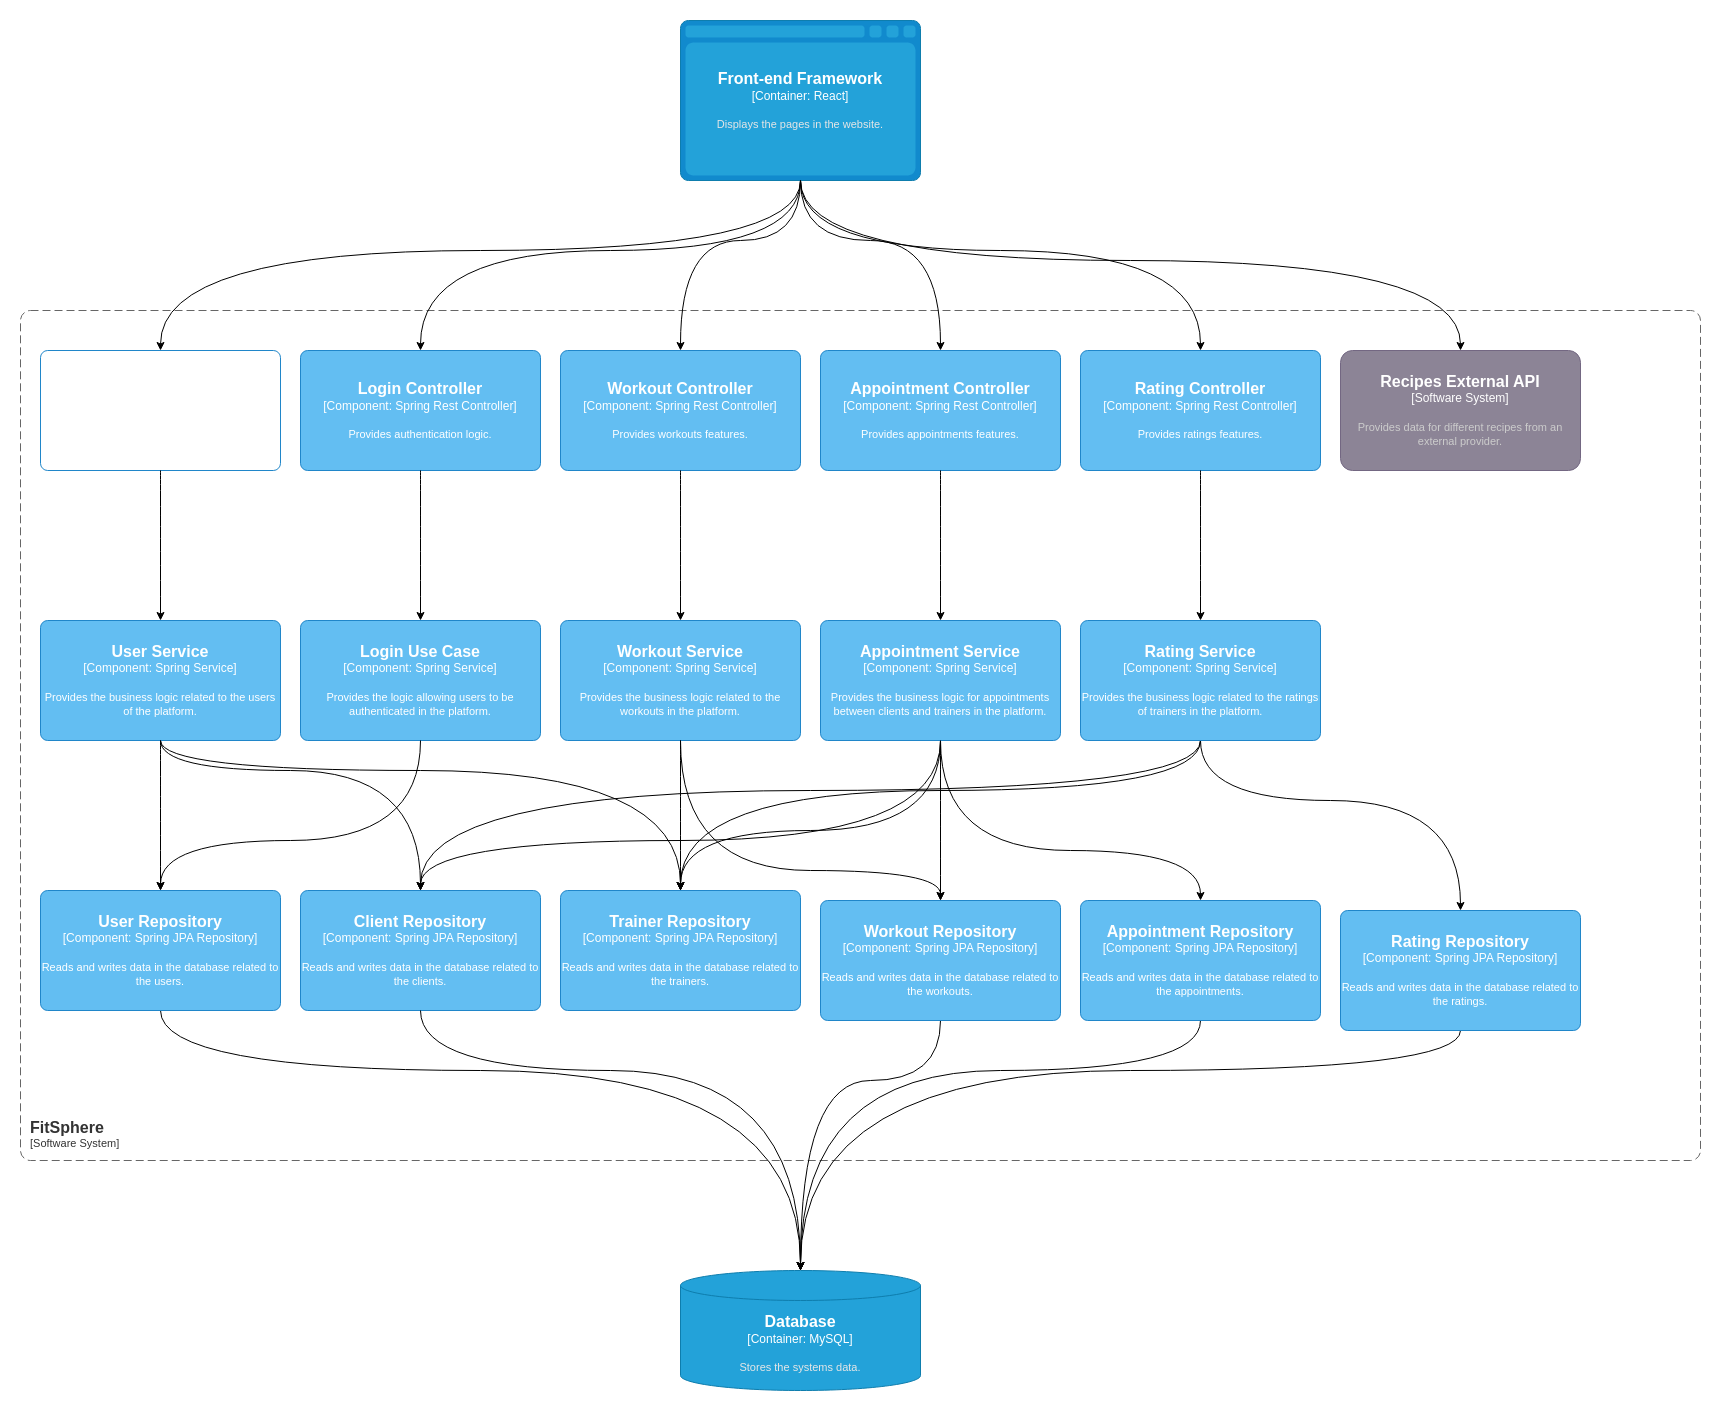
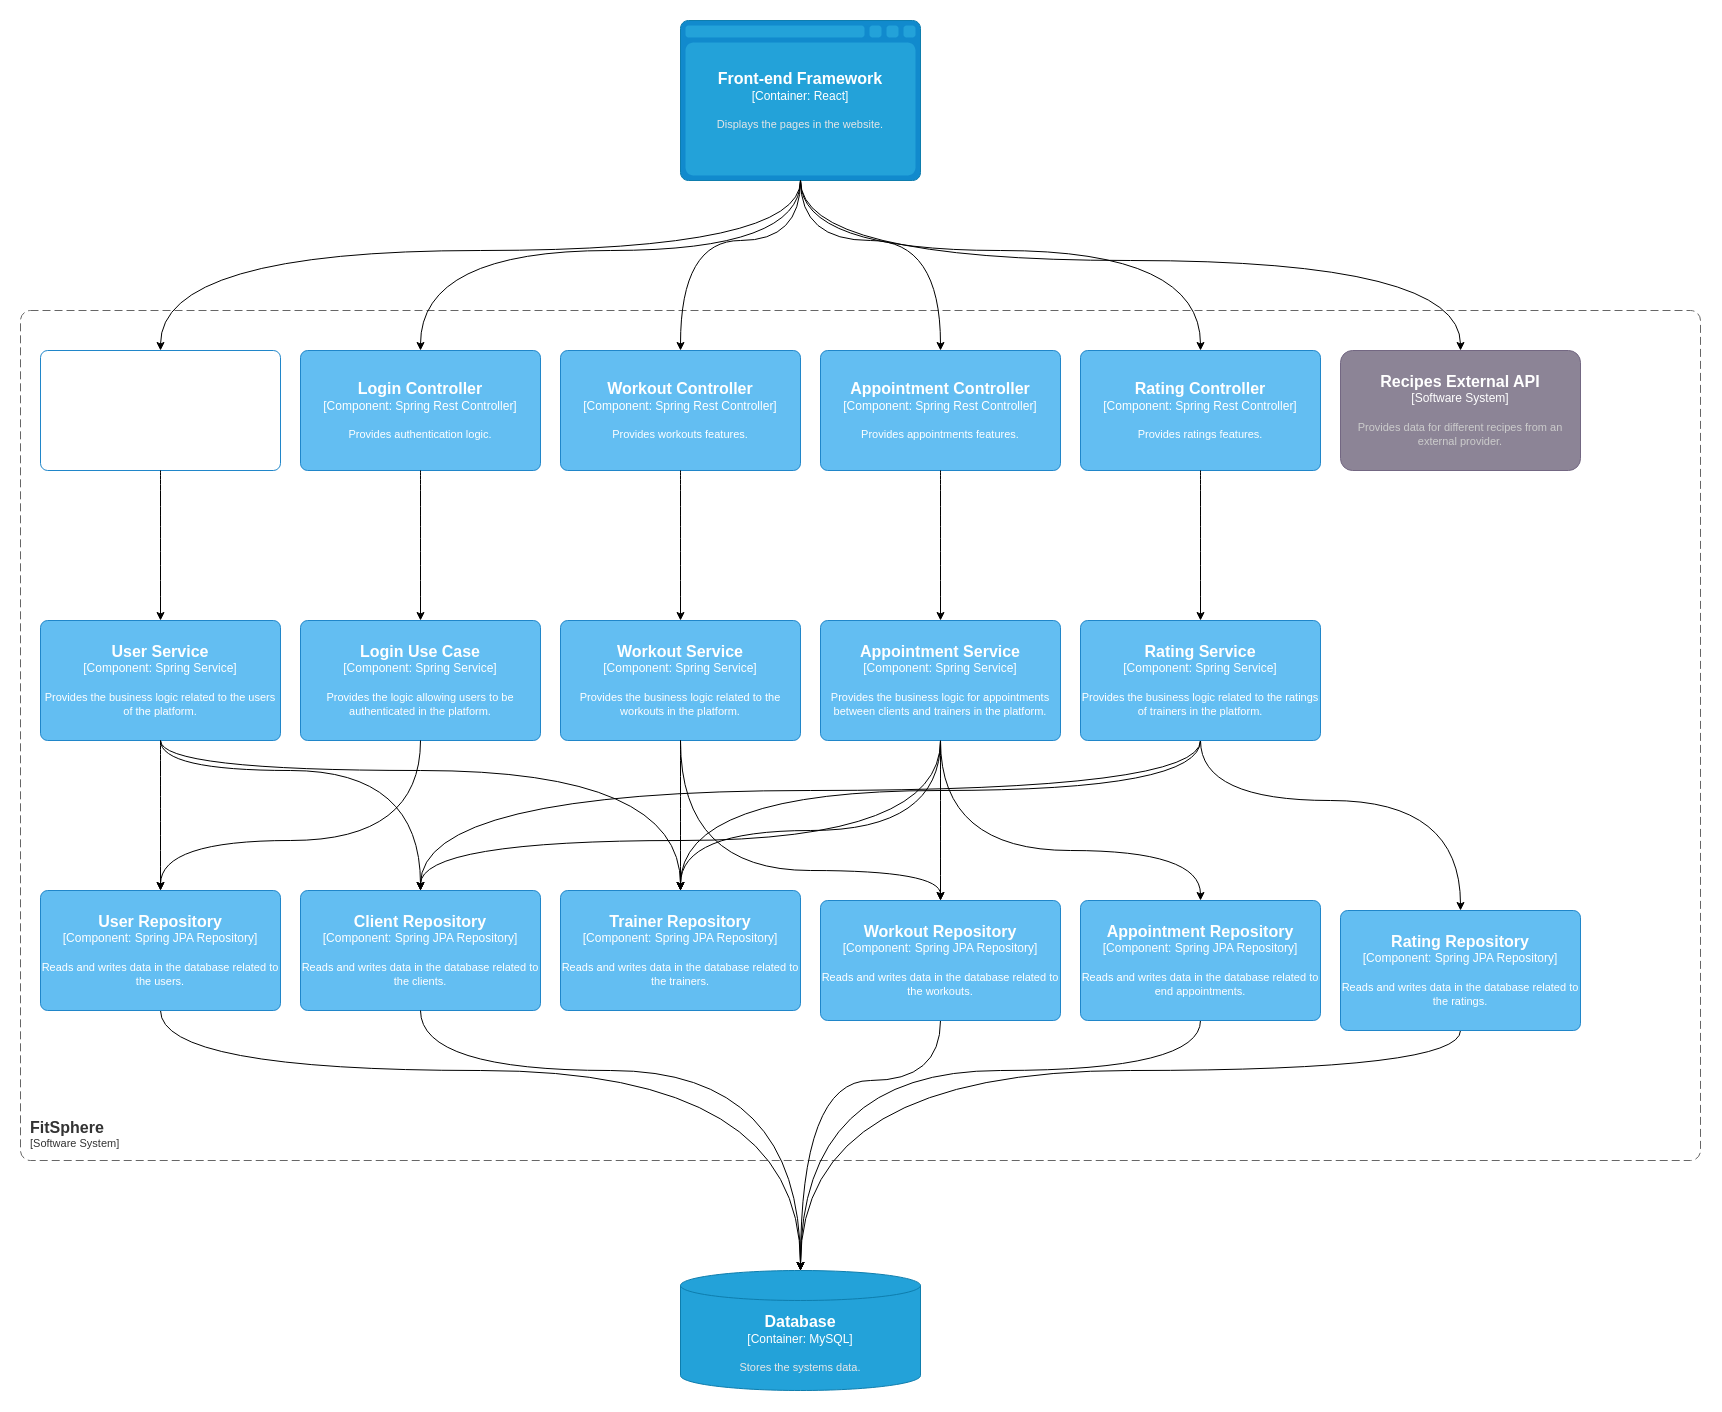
node "Appointment Repository [Component: Spring JPA Repository] Reads and writes data in the database related to the appointments.": label "Appointment Repository [Component: Spring JPA Repository] Reads and writes data in the database related to the appointments." -> "Appointment Repository [Component: Spring JPA Repository] Reads and writes data in the database related to end appointments."
